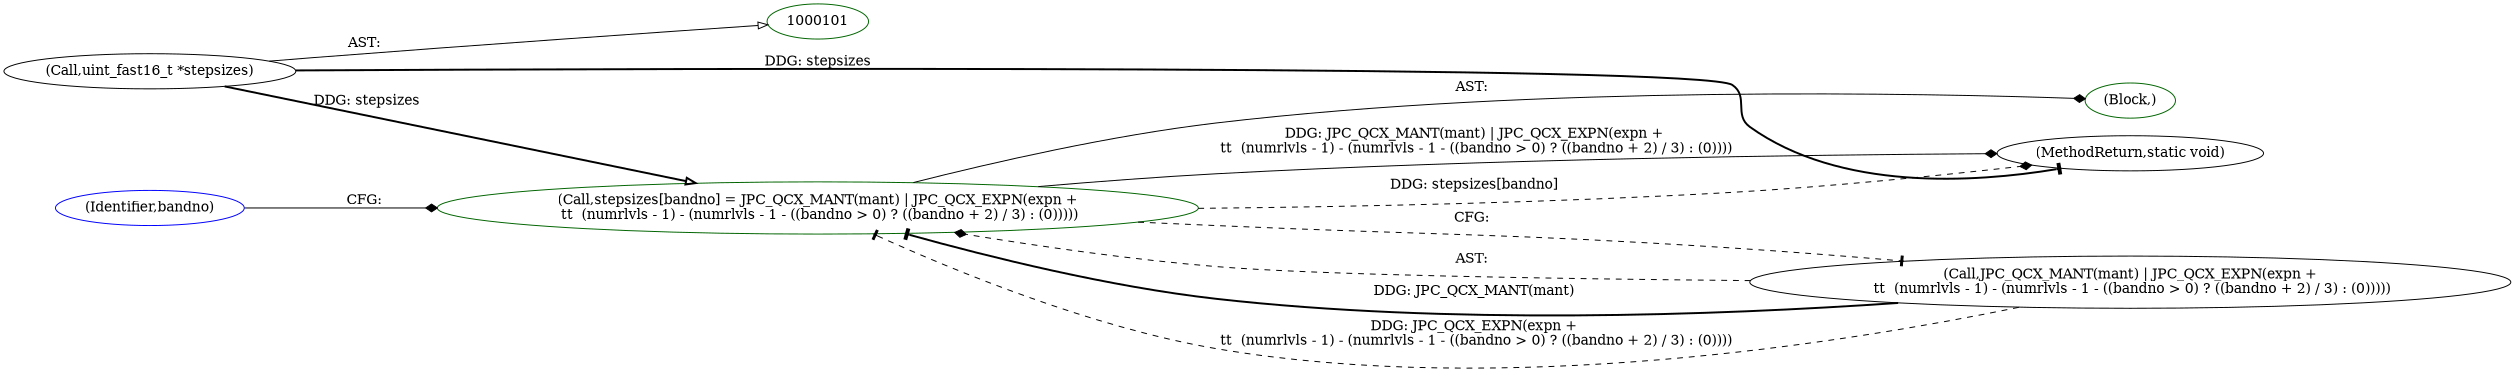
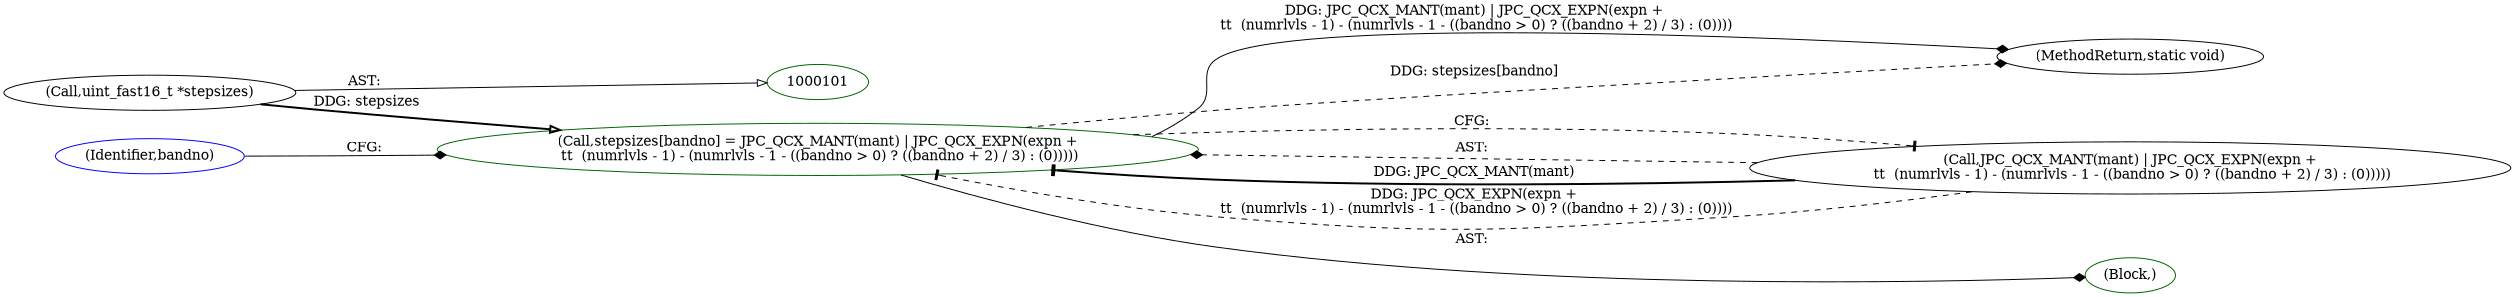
edge "(Call,uint_fast16_t *stepsizes)" -> "(MethodReturn,static void)": removed, label "DDG: stepsizes"
